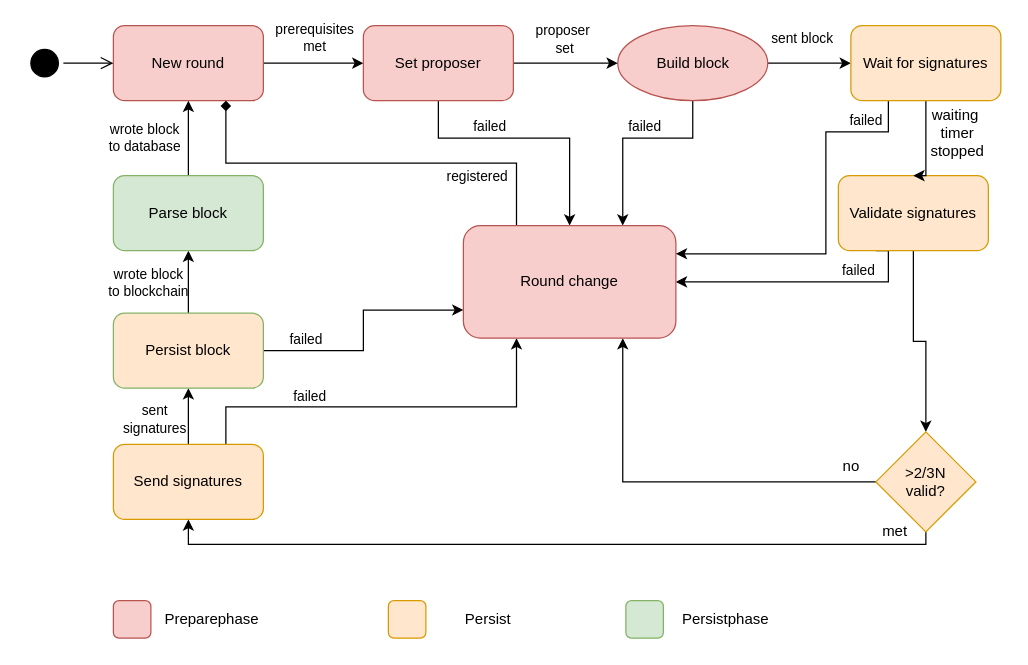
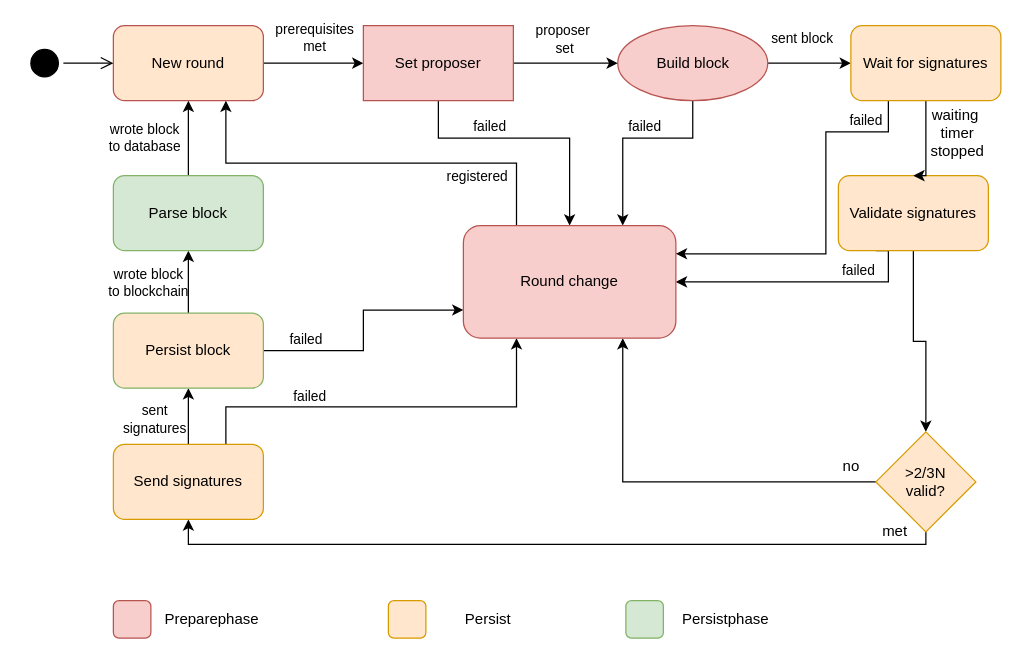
node "New round": fillcolor #f8cecc -> #ffe6cc
node "Set proposer": shape rounded rectangle -> rectangle
edge "Round change" -> "New round": arrowhead diamond -> classic
